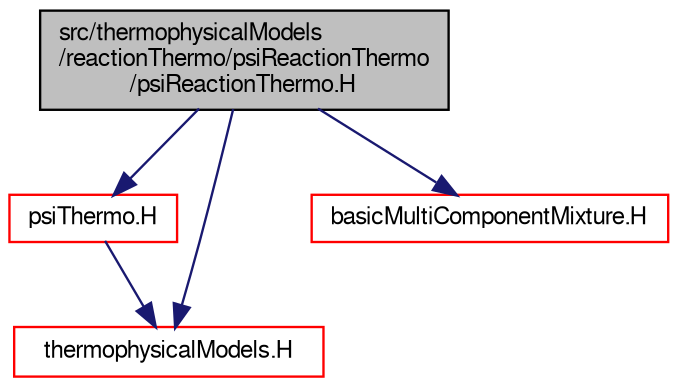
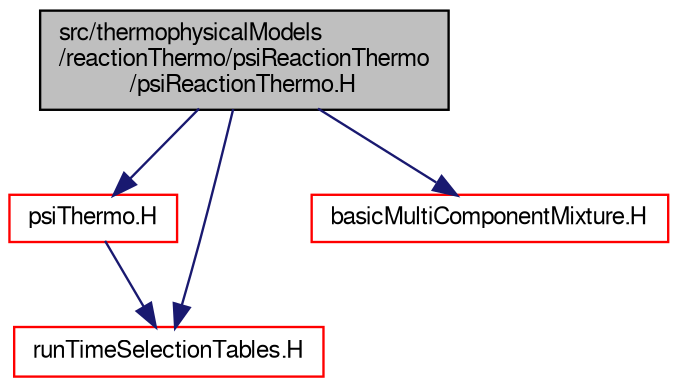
node "thermophysicalModels.H": label "thermophysicalModels.H" -> "runTimeSelectionTables.H"
